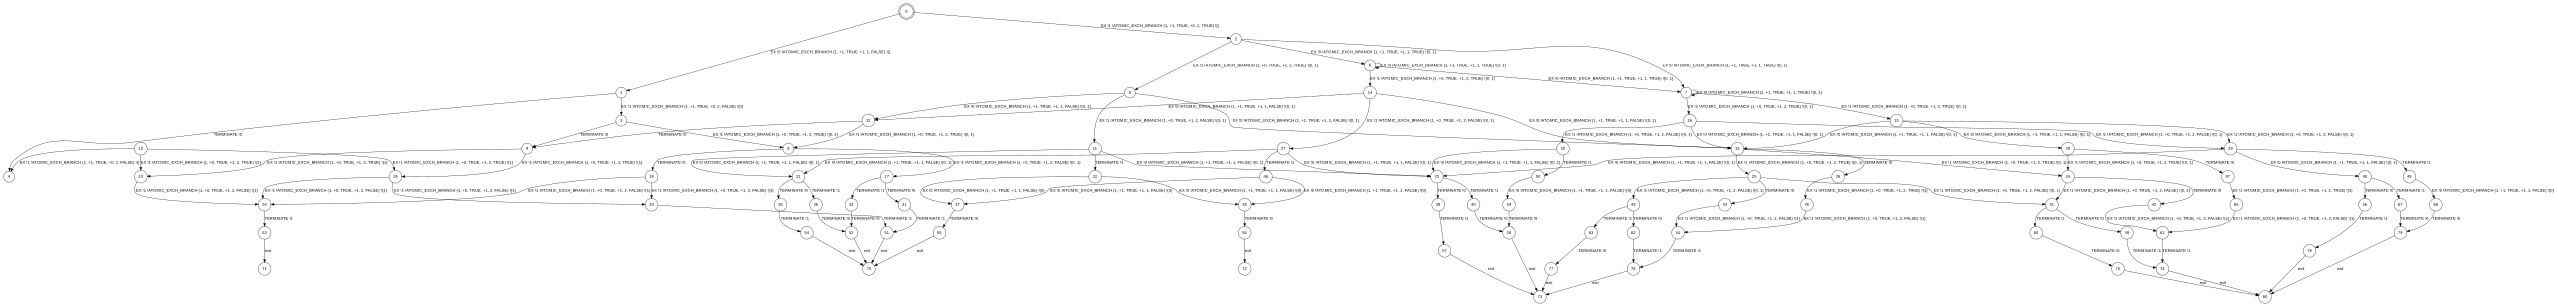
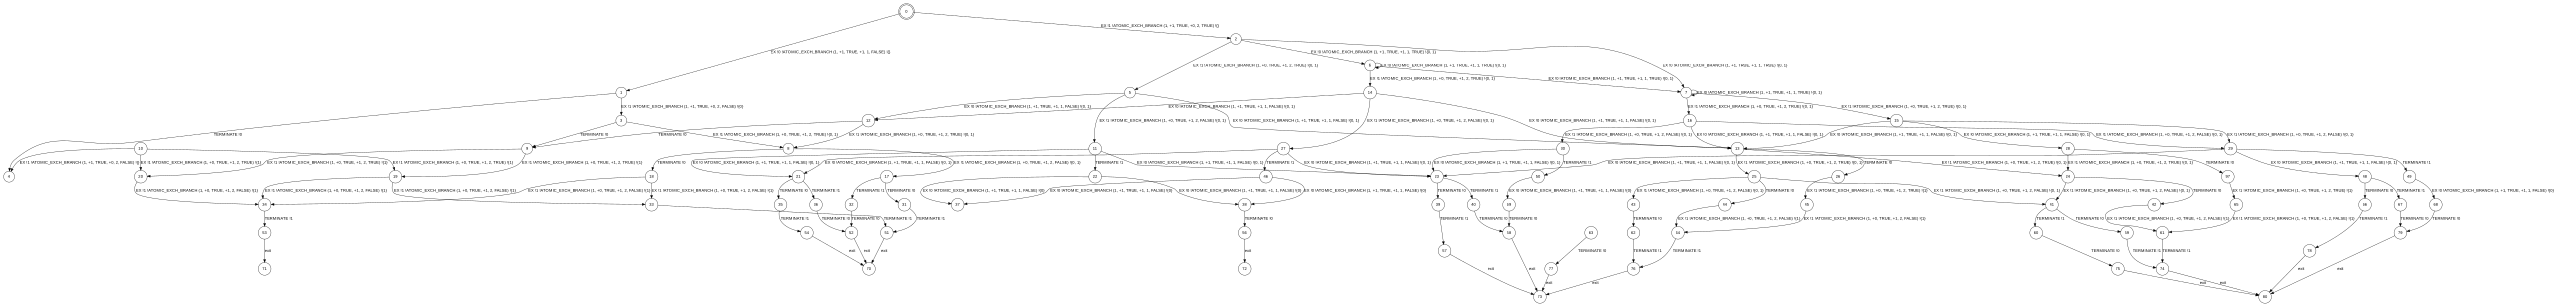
edge "43" -> "63": removed, label "TERMINATE !1"
node "55": removed
